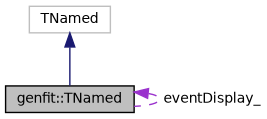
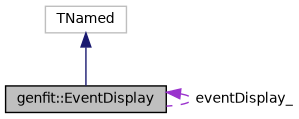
node "genfit::TNamed": label "genfit::TNamed" -> "genfit::EventDisplay"
